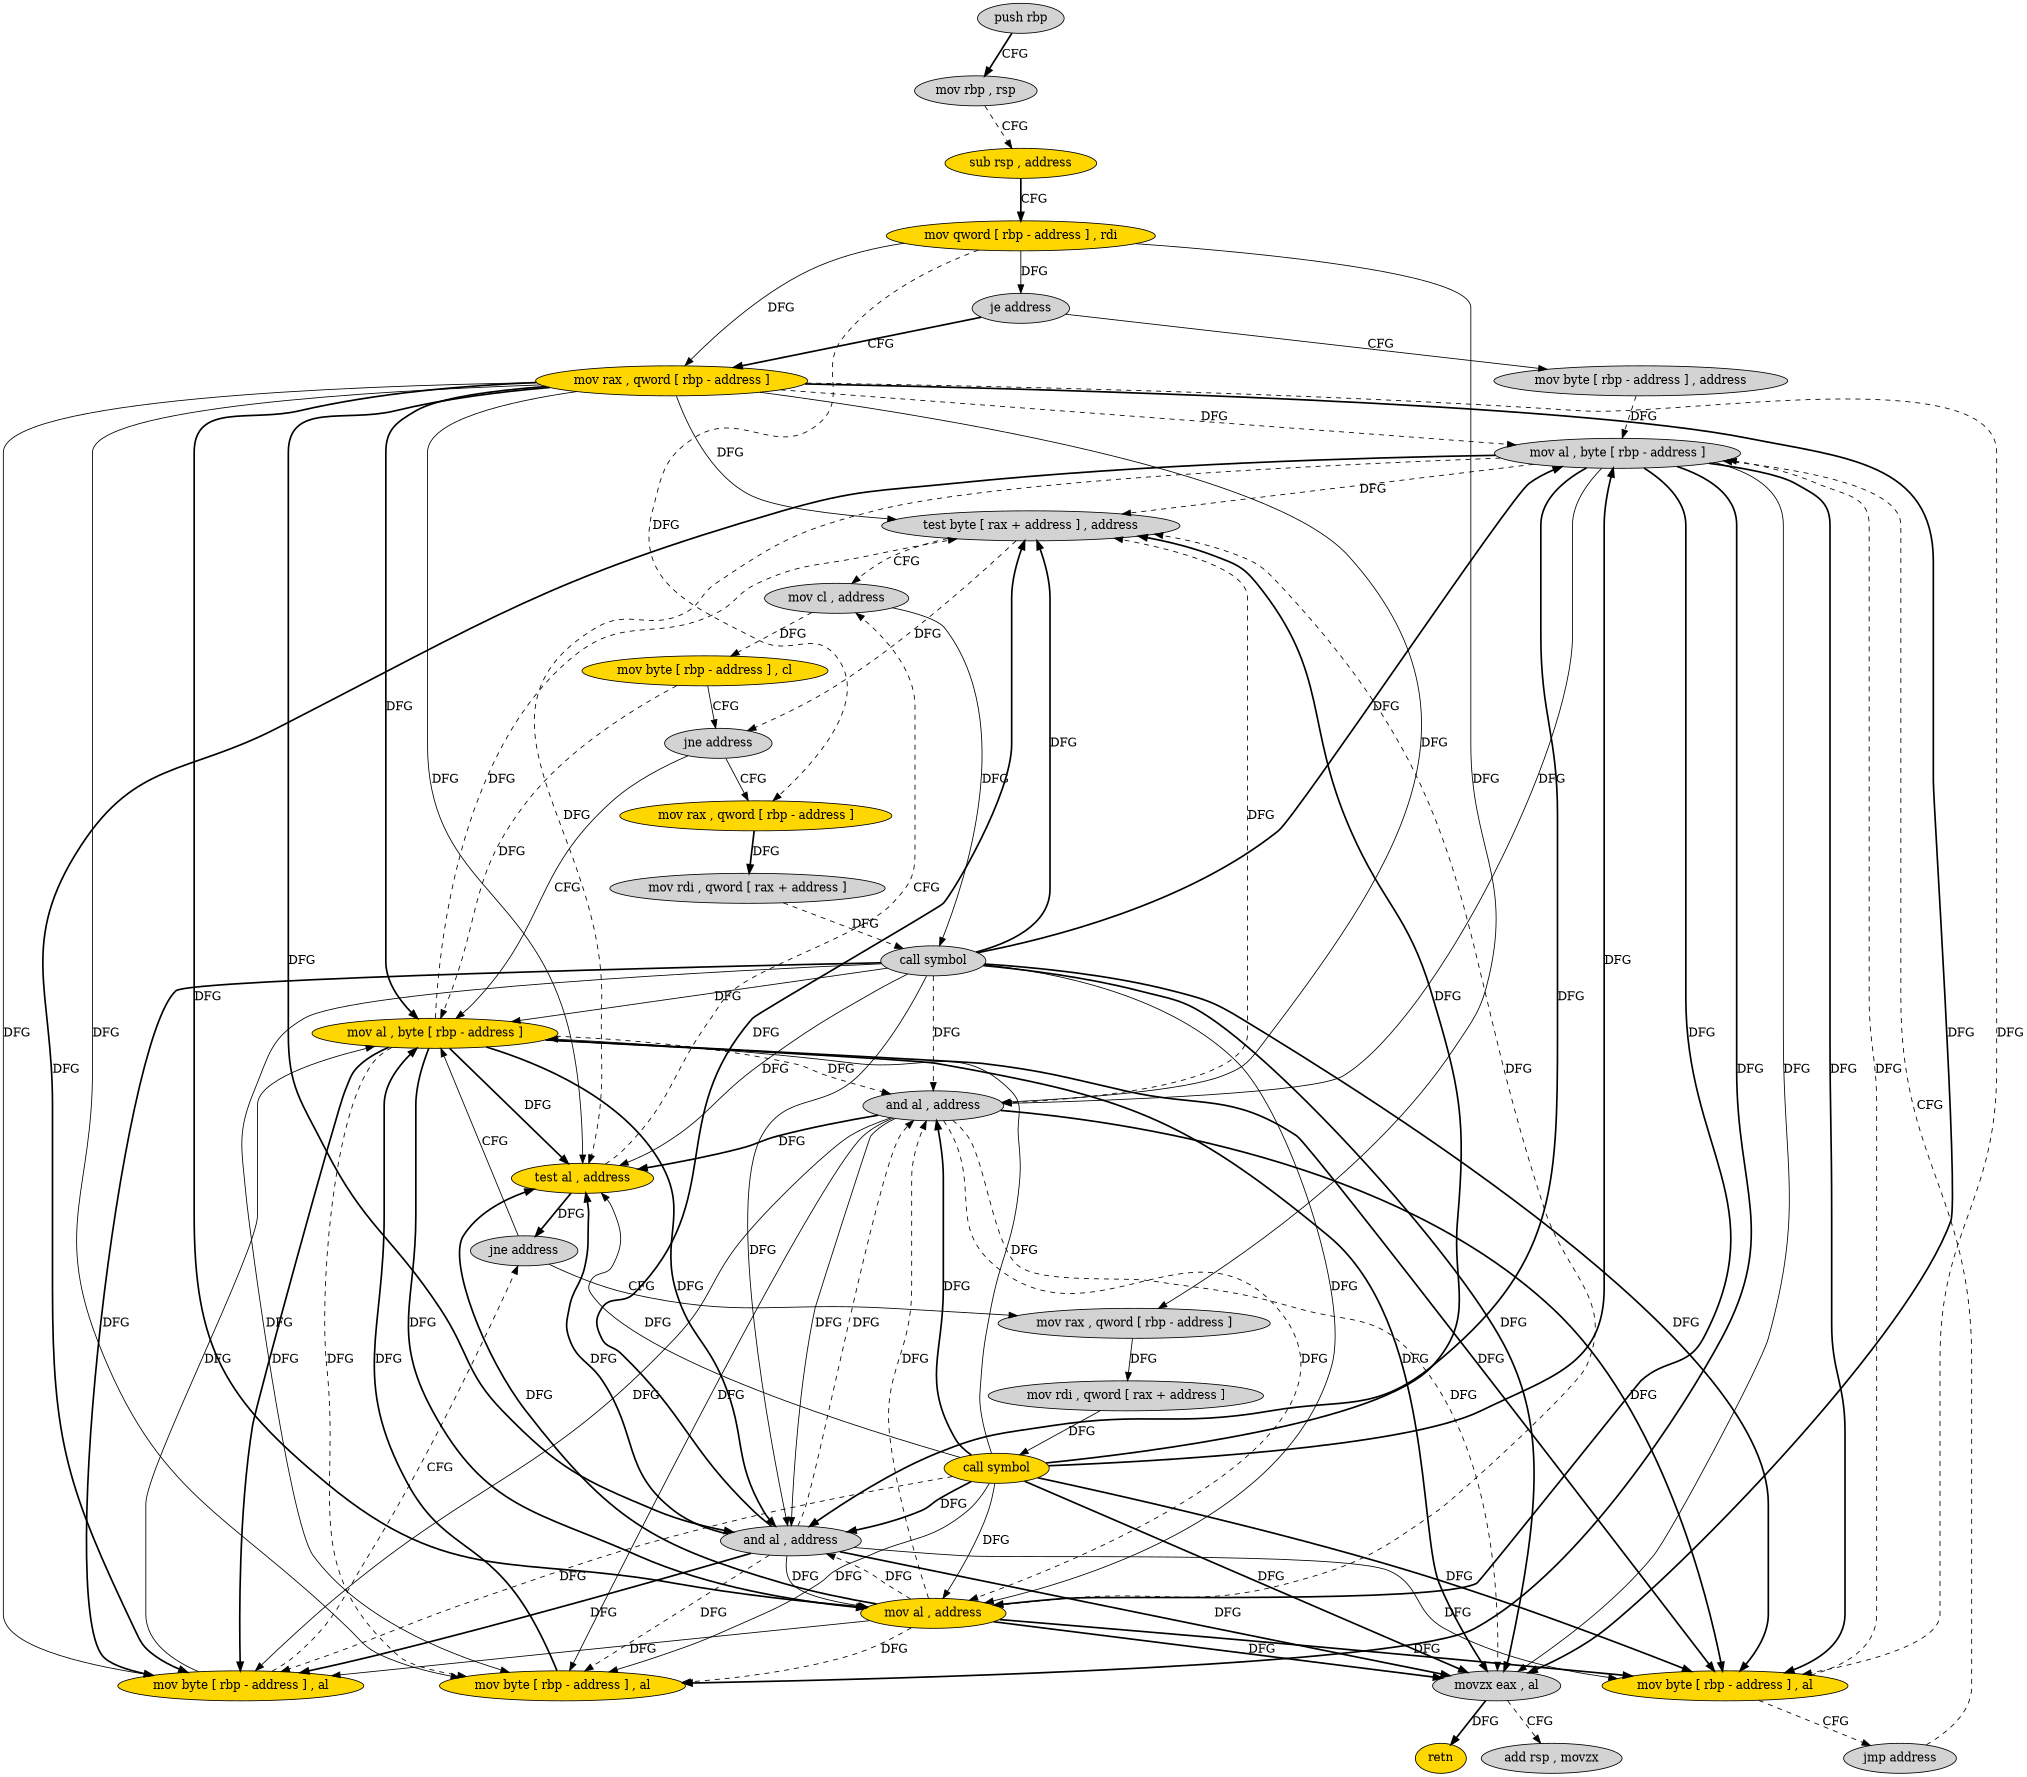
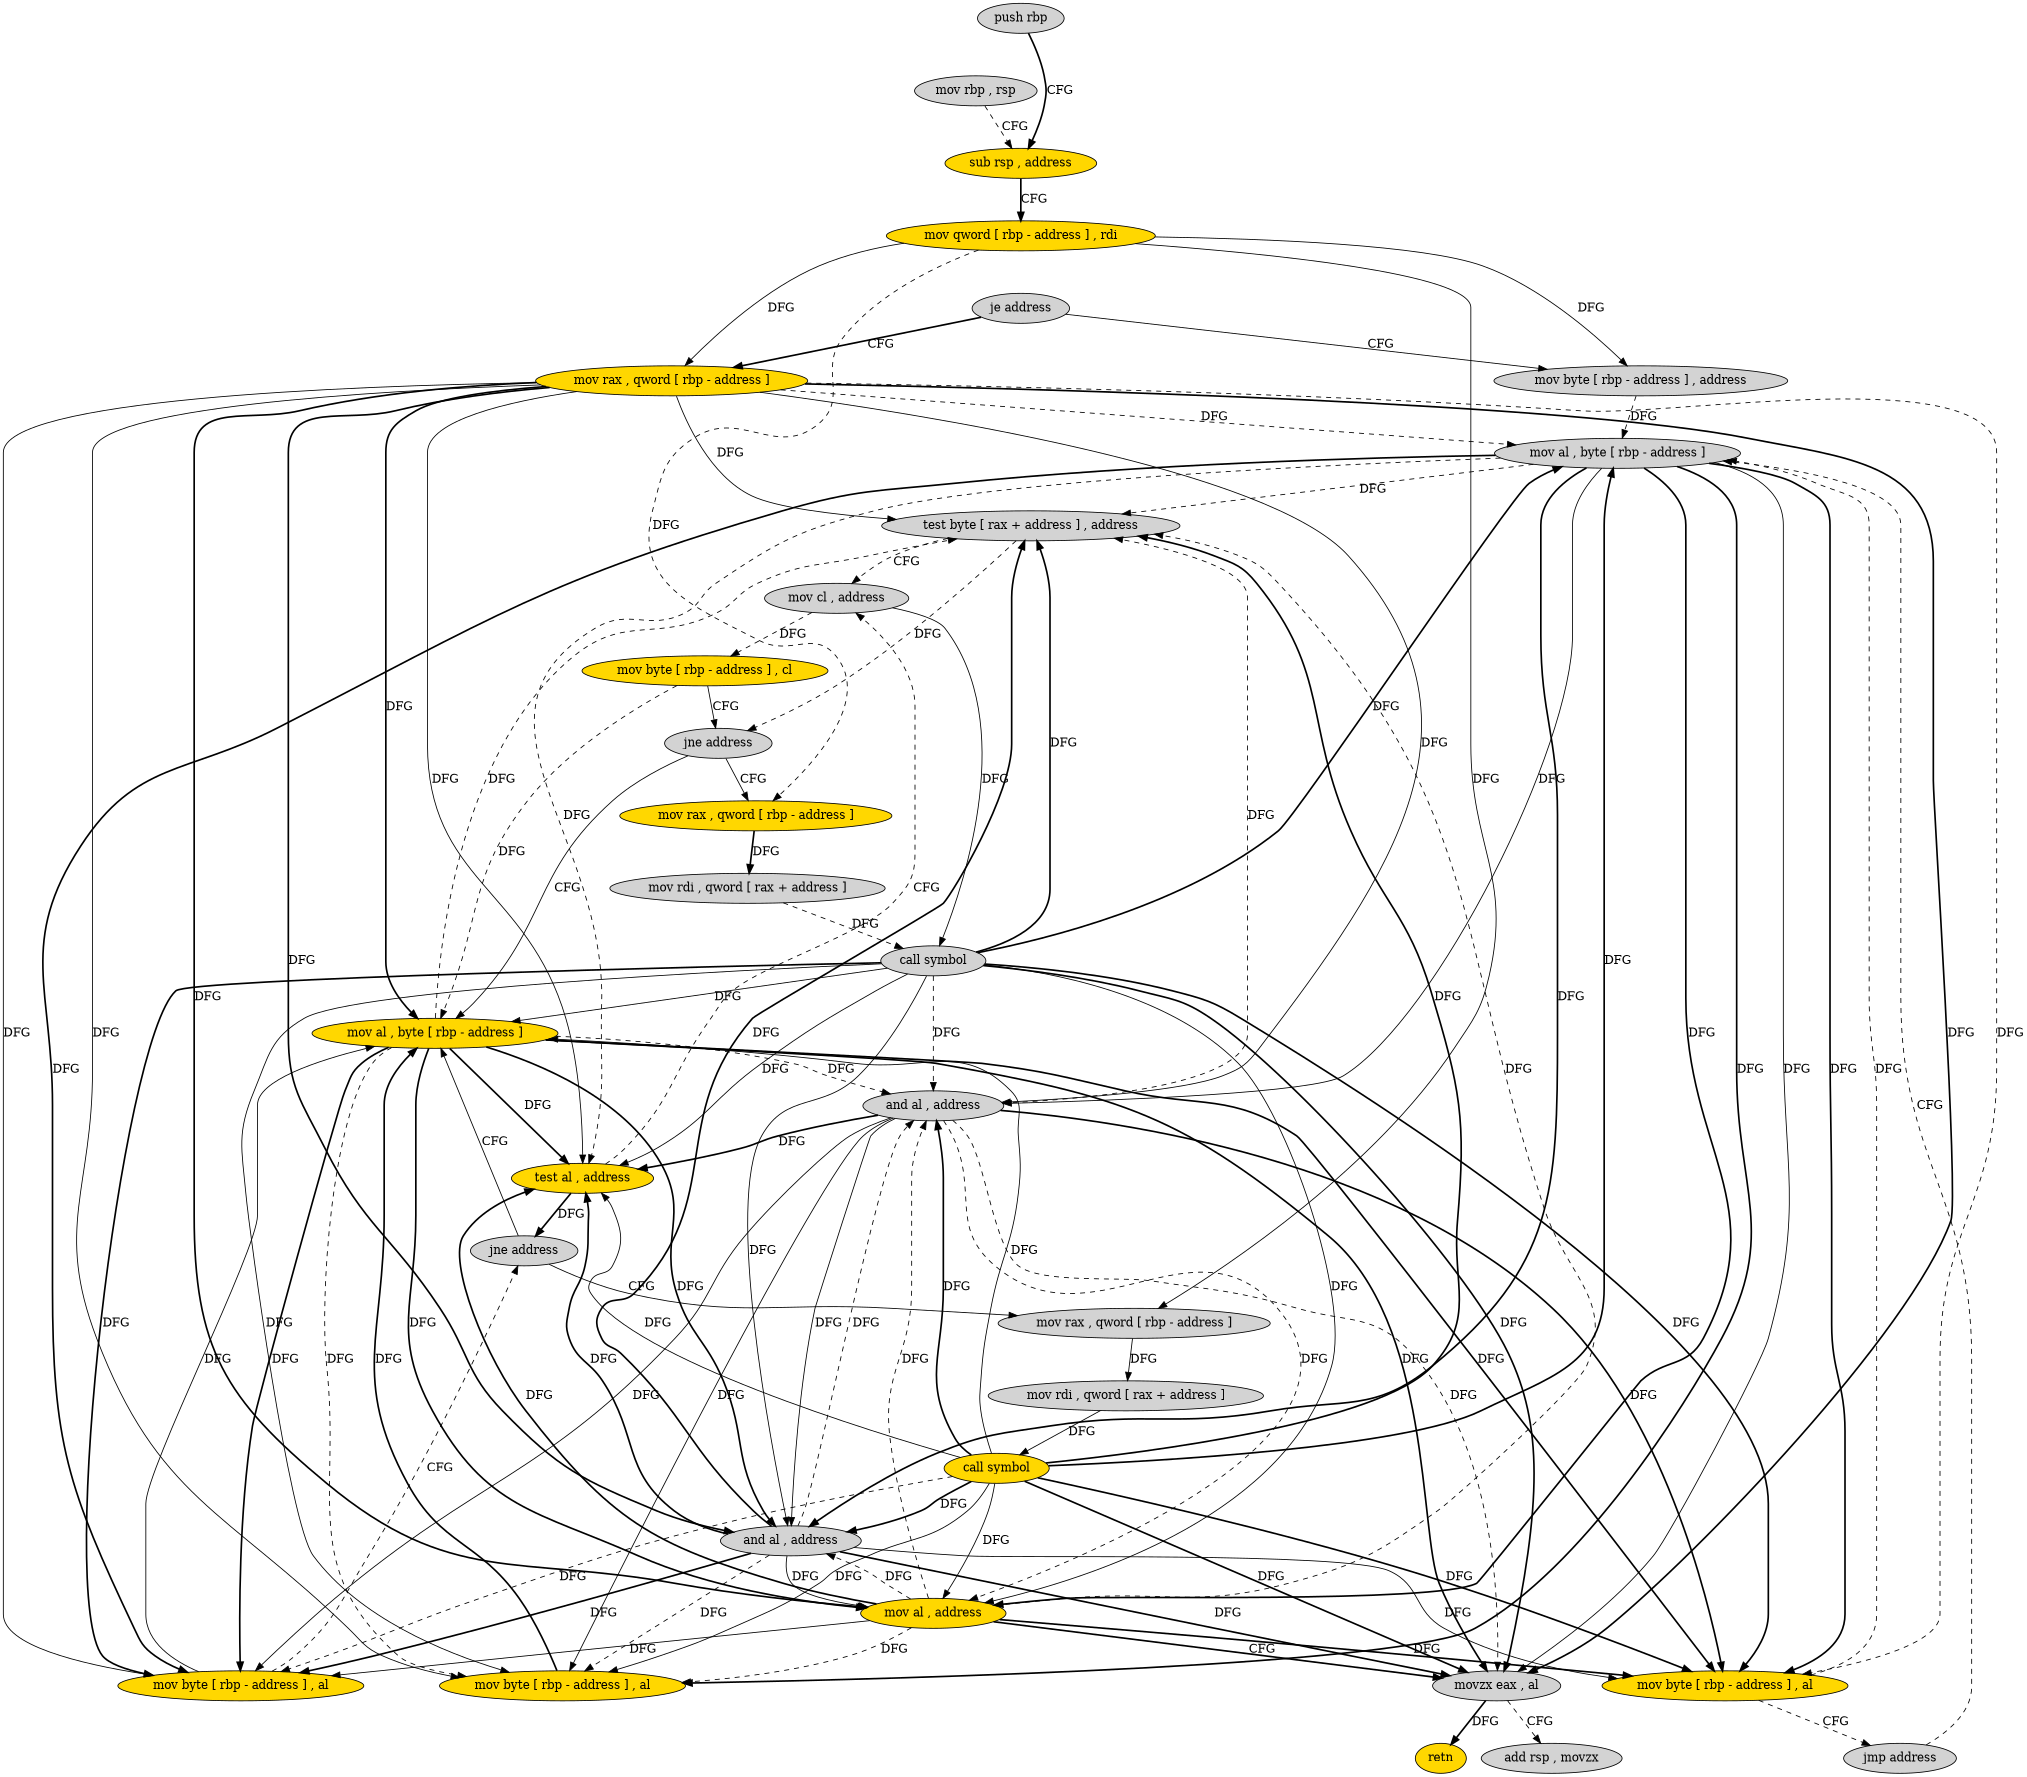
edge "push rbp" -> "mov rbp , rsp": now "push rbp" -> "sub rsp , address"
edge "mov qword [ rbp - address ] , rdi" -> "je address": now "mov qword [ rbp - address ] , rdi" -> "mov byte [ rbp - address ] , address"
edge "mov al , address" -> "movzx eax , al": label "DFG" -> "CFG"
